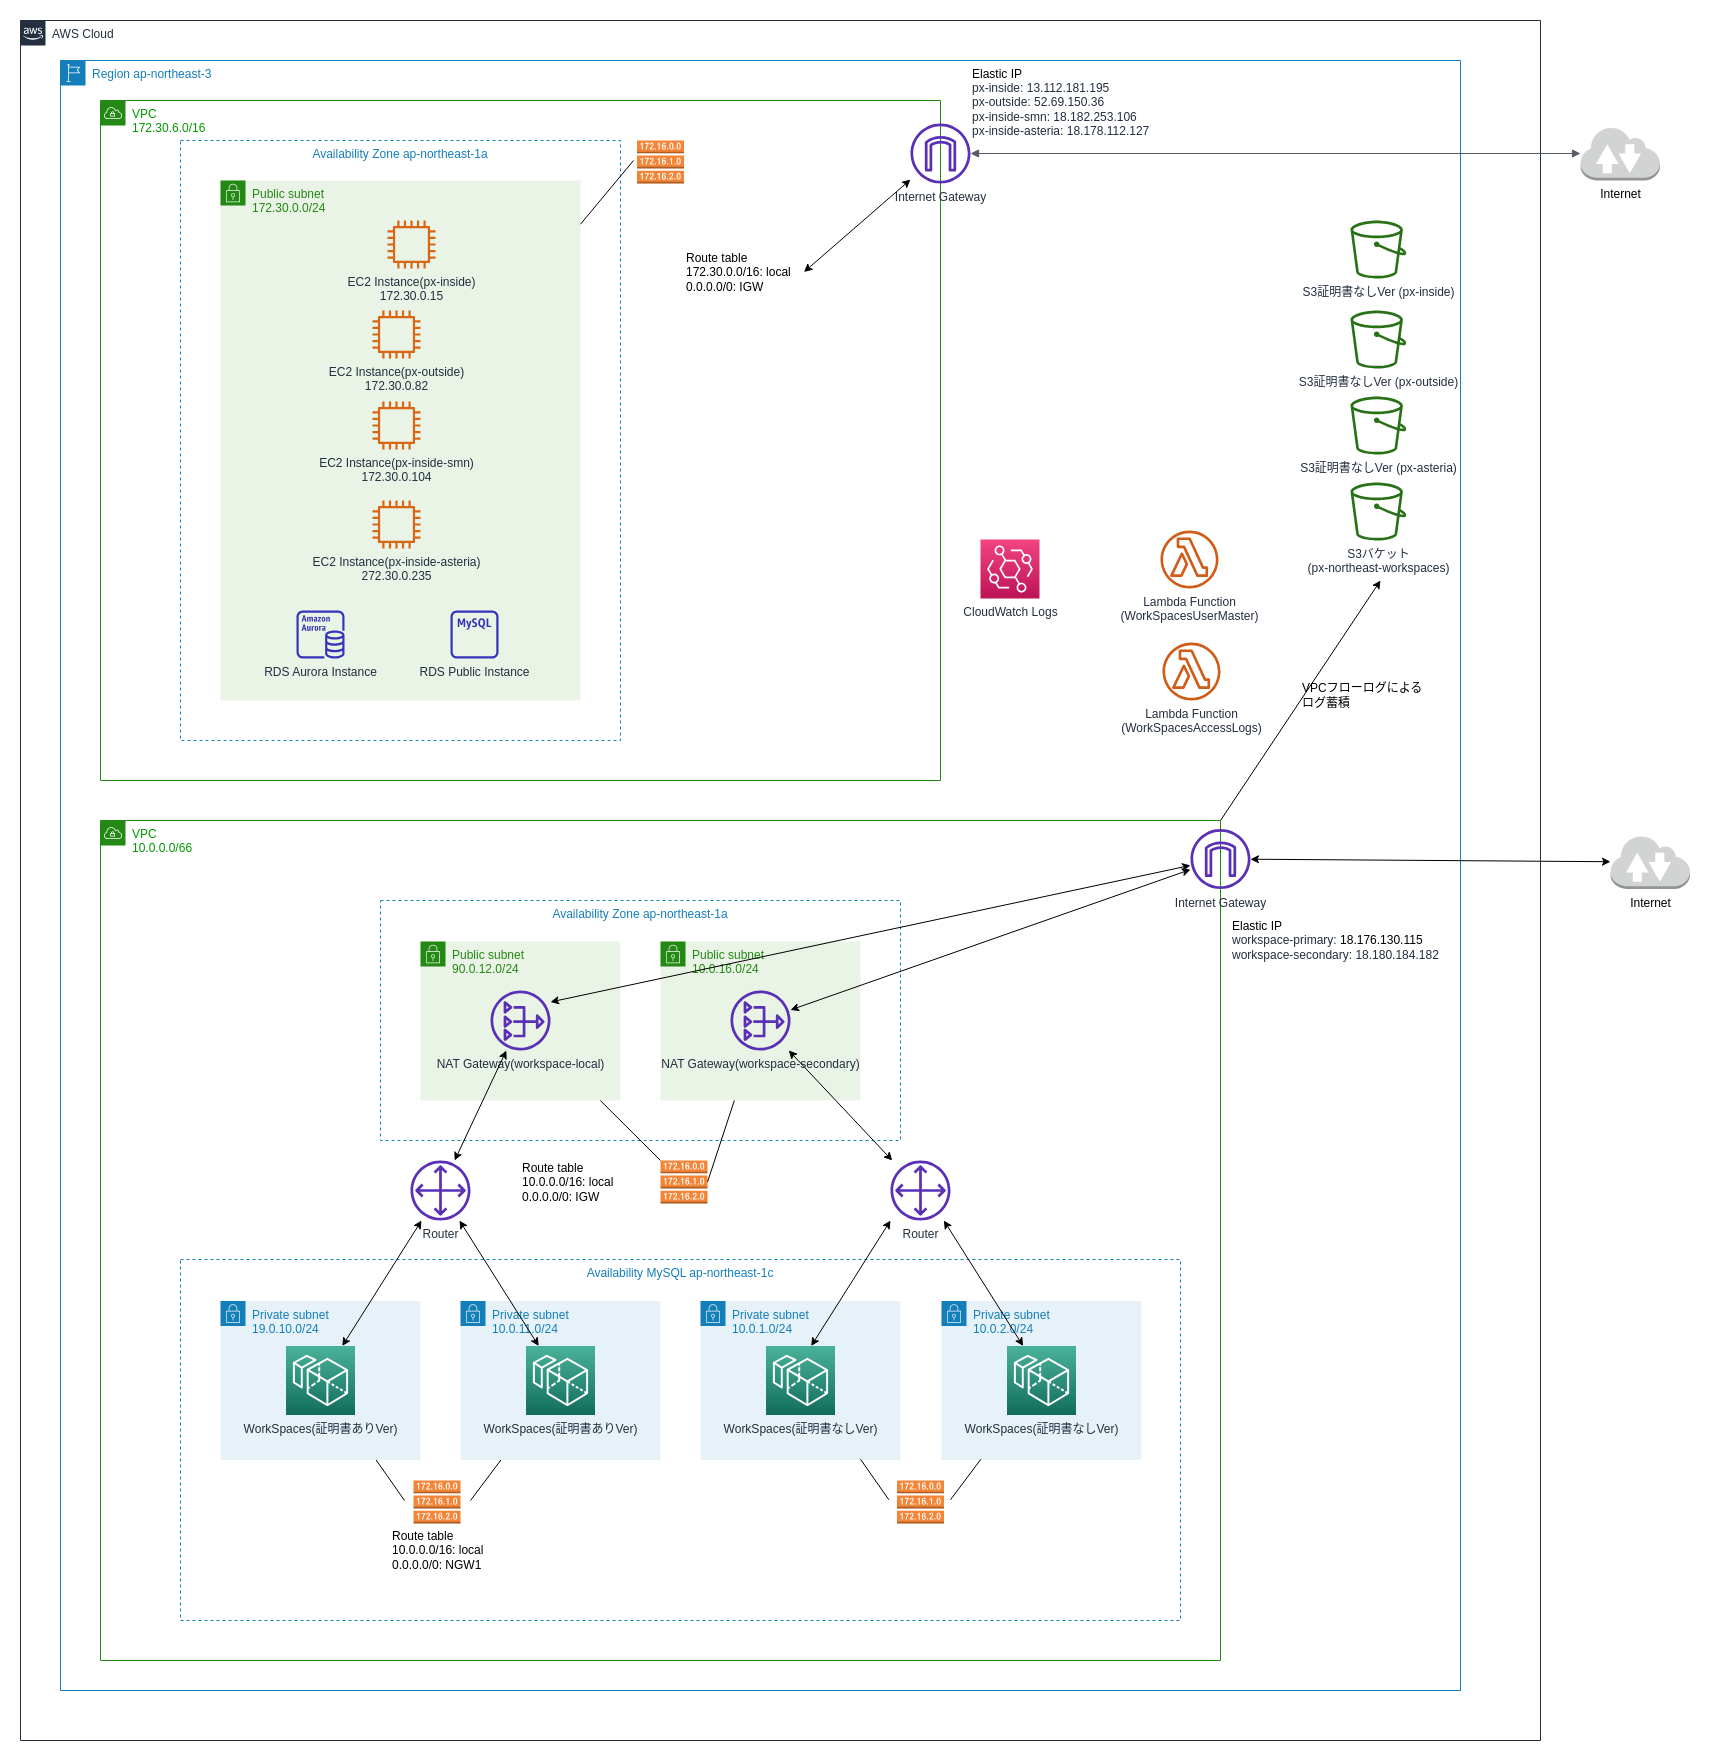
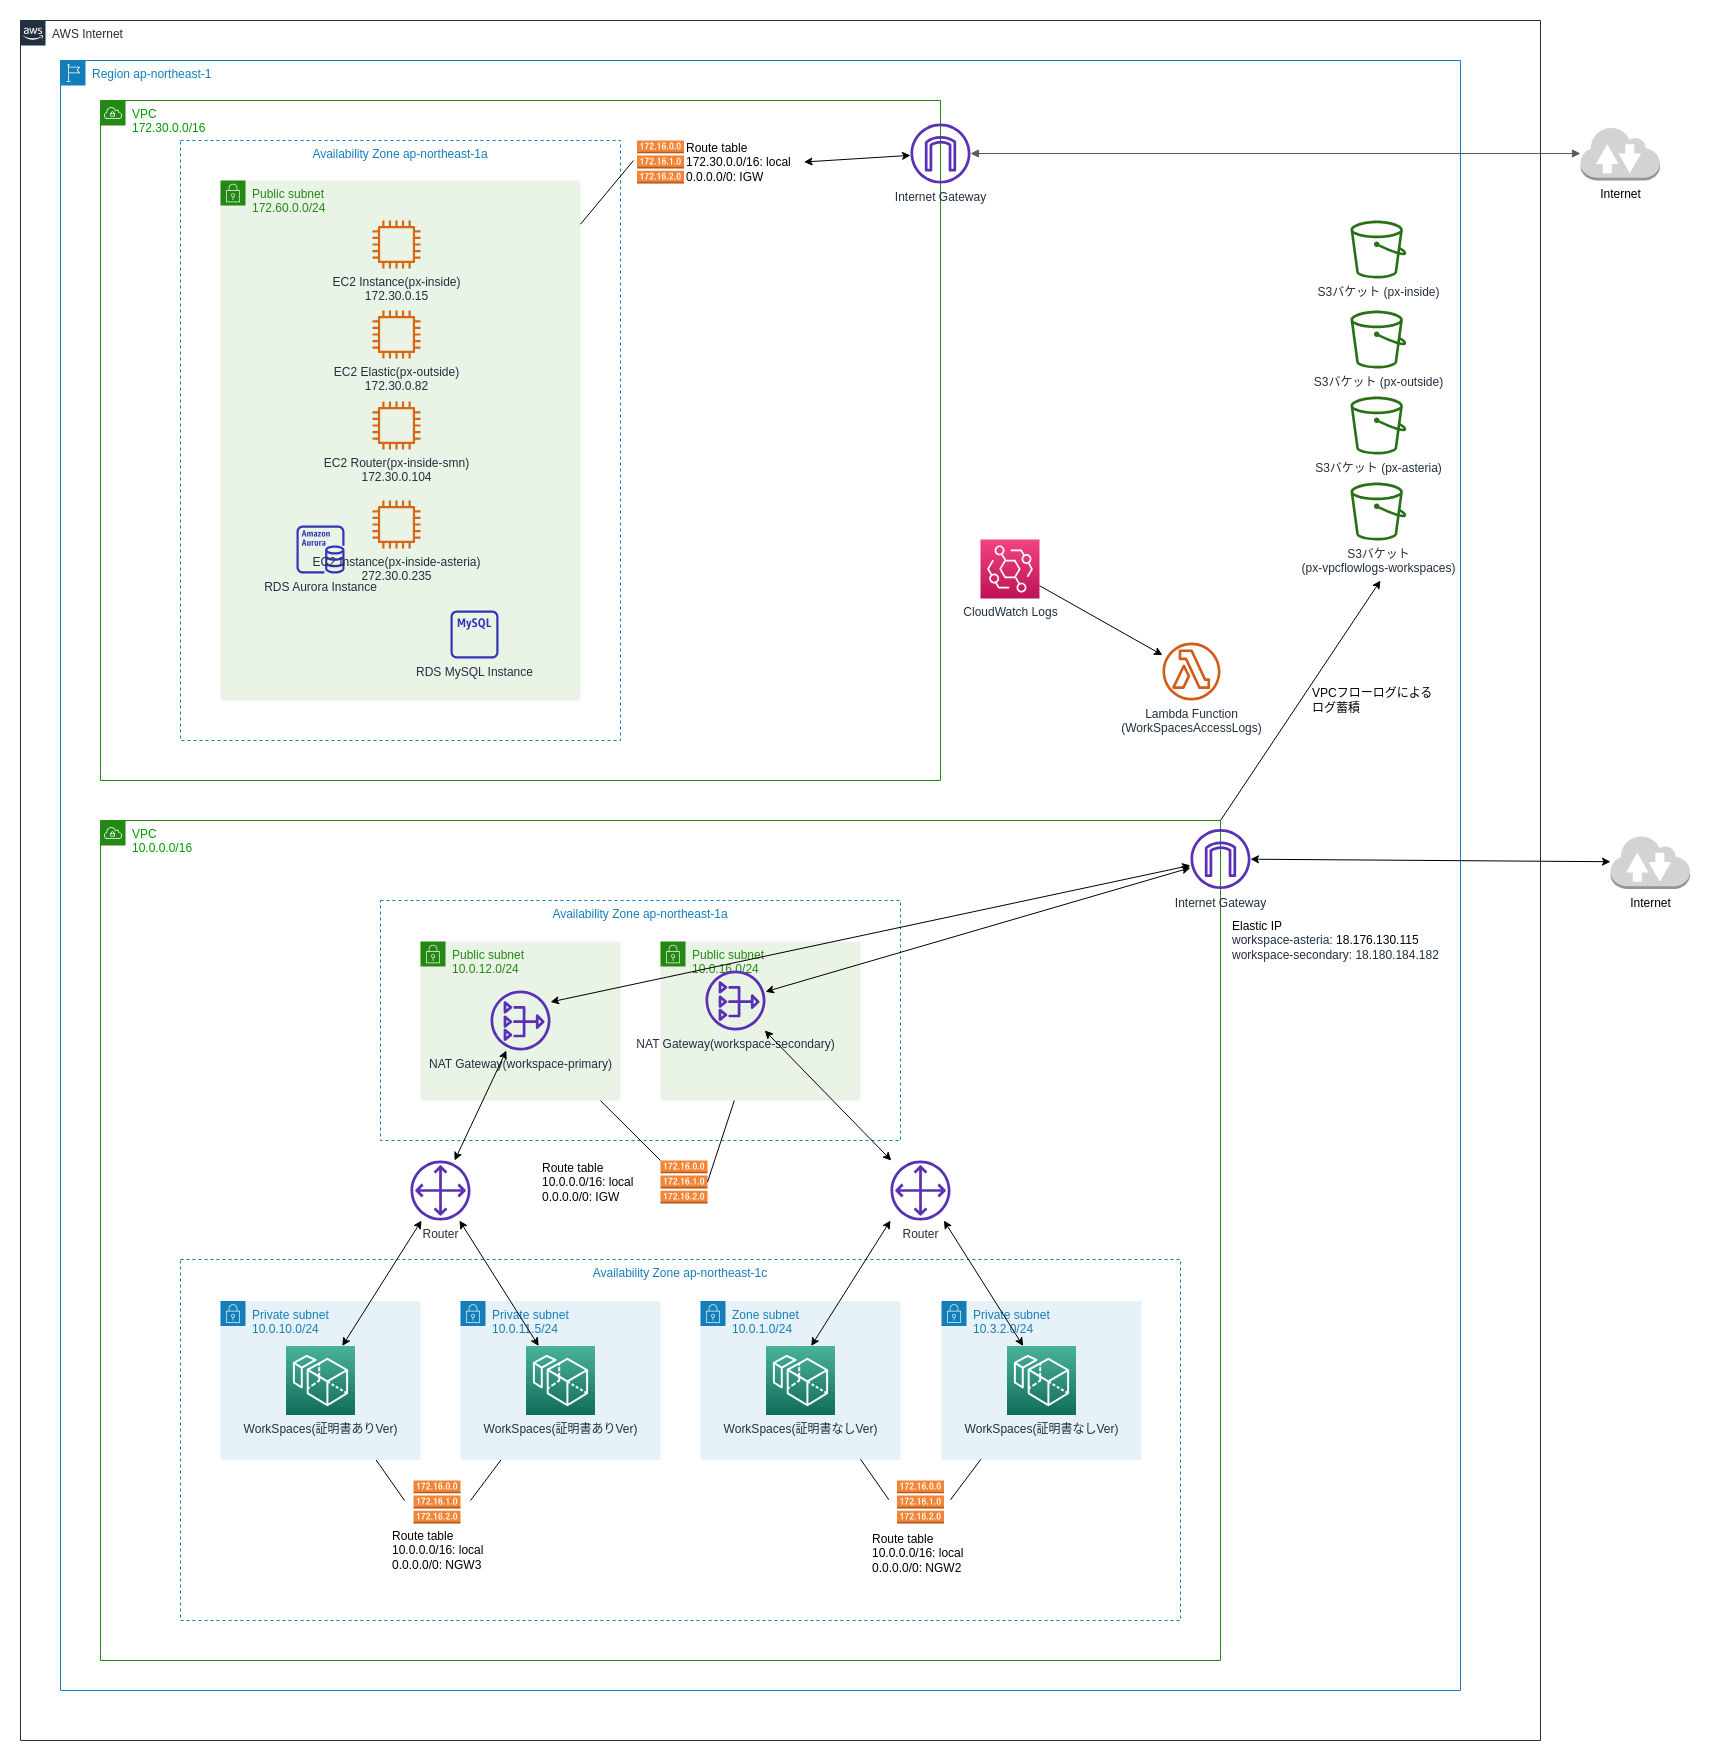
node "AWS Cloud": label "AWS Cloud" -> "AWS Internet"
node "Region ap-northeast-3": label "Region ap-northeast-3" -> "Region ap-northeast-1"
node "Elastic IP px-inside: 13.112.181.195 px-outside: 52.69.150.36 px-inside-smn: 18.182.253.106 px-inside-asteria: 18.178.112.127": removed
node "VPC 172.30.6.0/16": label "VPC 172.30.6.0/16" -> "VPC 172.30.0.0/16"
node "Public subnet 172.30.0.0/24": label "Public subnet 172.30.0.0/24" -> "Public subnet 172.60.0.0/24"
node "EC2 Instance(px-inside) 172.30.0.15": moved (412, 245) -> (397, 245)
node "Route table 172.30.0.0/16: local 0.0.0.0/0: IGW": moved (744, 272) -> (744, 162)
node "S3証明書なしVer (px-inside)": label "S3証明書なしVer (px-inside)" -> "S3バケット (px-inside)"
node "EC2 Instance(px-outside) 172.30.0.82": label "EC2 Instance(px-outside) 172.30.0.82" -> "EC2 Elastic(px-outside) 172.30.0.82"
node "S3証明書なしVer (px-outside)": label "S3証明書なしVer (px-outside)" -> "S3バケット (px-outside)"
node "S3証明書なしVer (px-asteria)": label "S3証明書なしVer (px-asteria)" -> "S3バケット (px-asteria)"
node "EC2 Instance(px-inside-smn) 172.30.0.104": label "EC2 Instance(px-inside-smn) 172.30.0.104" -> "EC2 Router(px-inside-smn) 172.30.0.104"
node "Lambda Function (WorkSpacesUserMaster)": removed
node "S3バケット (px-northeast-workspaces)": label "S3バケット (px-northeast-workspaces)" -> "S3バケット (px-vpcflowlogs-workspaces)"
edge "CloudWatch Logs" -> "Lambda Function (WorkSpacesAccessLogs)": added
node "RDS Aurora Instance": moved (321, 635) -> (321, 550)
node "RDS Public Instance": label "RDS Public Instance" -> "RDS MySQL Instance"
node "VPCフローログによるログ蓄積": moved (1366, 696) -> (1376, 701)
node "VPC10.0.0.0/66": label "VPC10.0.0.0/66" -> "VPC10.0.0.0/16"
node "Elastic IP workspace-primary: 18.176.130.115 workspace-secondary: 18.180.184.182": label "Elastic IP workspace-primary: 18.176.130.115 workspace-secondary: 18.180.184.182" -> "Elastic IP workspace-asteria: 18.176.130.115 workspace-secondary: 18.180.184.182"
node "Public subnet 90.0.12.0/24": label "Public subnet 90.0.12.0/24" -> "Public subnet 10.0.12.0/24"
node "NAT Gateway(workspace-secondary)": moved (761, 1021) -> (736, 1001)
node "NAT Gateway(workspace-local)": label "NAT Gateway(workspace-local)" -> "NAT Gateway(workspace-primary)"
node "Route table 10.0.0.0/16: local 0.0.0.0/0: IGW": moved (581, 1182) -> (601, 1182)
node "Availability MySQL ap-northeast-1c": label "Availability MySQL ap-northeast-1c" -> "Availability Zone ap-northeast-1c"
node "Private subnet 19.0.10.0/24": label "Private subnet 19.0.10.0/24" -> "Private subnet 10.0.10.0/24"
node "Private subnet 10.0.11.0/24": label "Private subnet 10.0.11.0/24" -> "Private subnet 10.0.11.5/24"
node "Private subnet 10.0.1.0/24": label "Private subnet 10.0.1.0/24" -> "Zone subnet 10.0.1.0/24"
node "Private subnet 10.0.2.0/24": label "Private subnet 10.0.2.0/24" -> "Private subnet 10.3.2.0/24"
node "Route table 10.0.0.0/16: local 0.0.0.0/0: NGW1": label "Route table 10.0.0.0/16: local 0.0.0.0/0: NGW1" -> "Route table 10.0.0.0/16: local 0.0.0.0/0: NGW3"
node "Route table 10.0.0.0/16: local 0.0.0.0/0: NGW2": added
